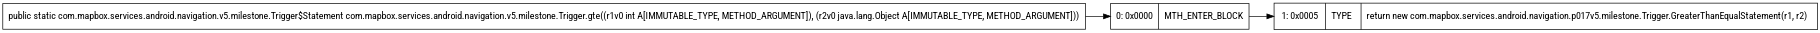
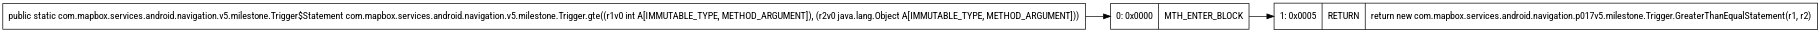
node "1: 0x0005": text "TYPE" -> "RETURN"
